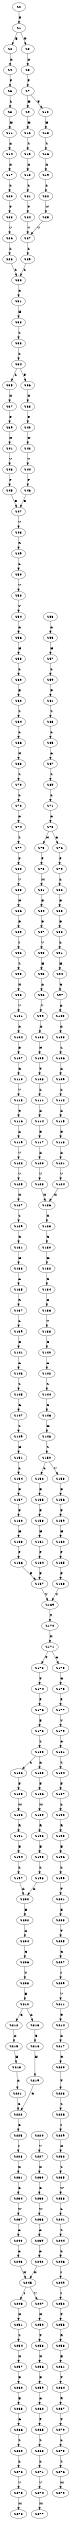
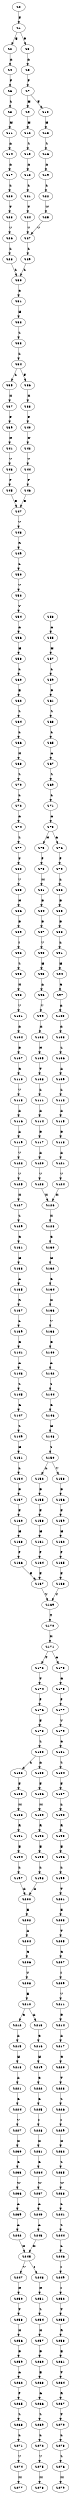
edge "S113" -> "S116": label "C" -> "A"
edge "S221" -> "S222": now "S221" -> "S224"
